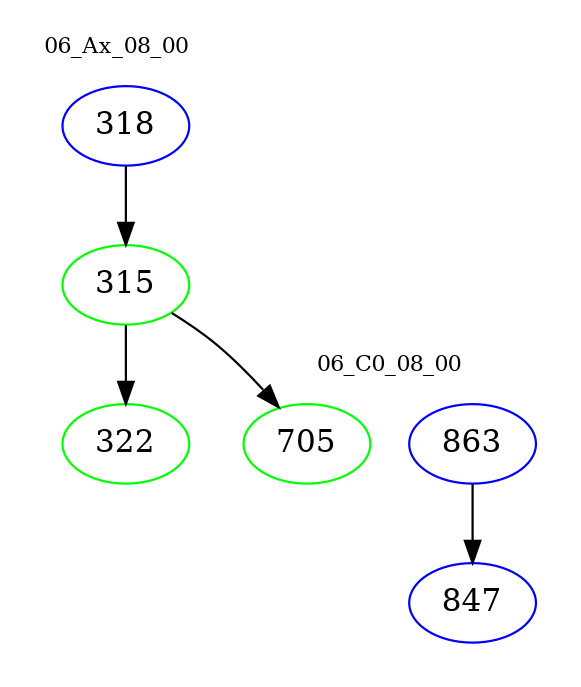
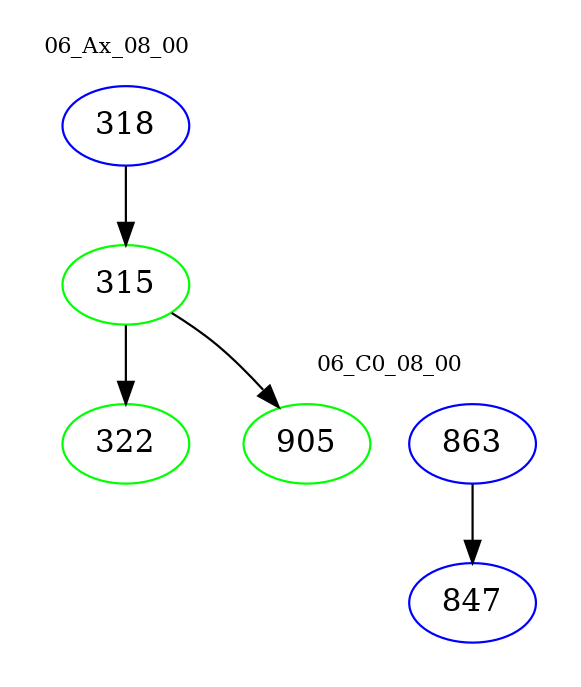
node "705": label "705" -> "905"
